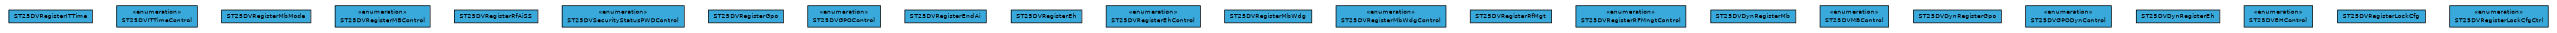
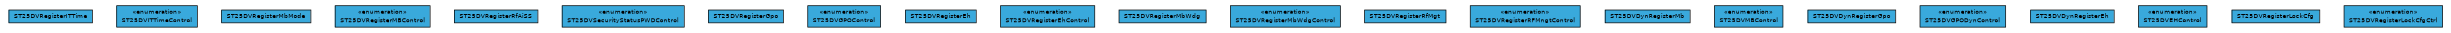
node "ST25DVRegisterEndAi": removed
